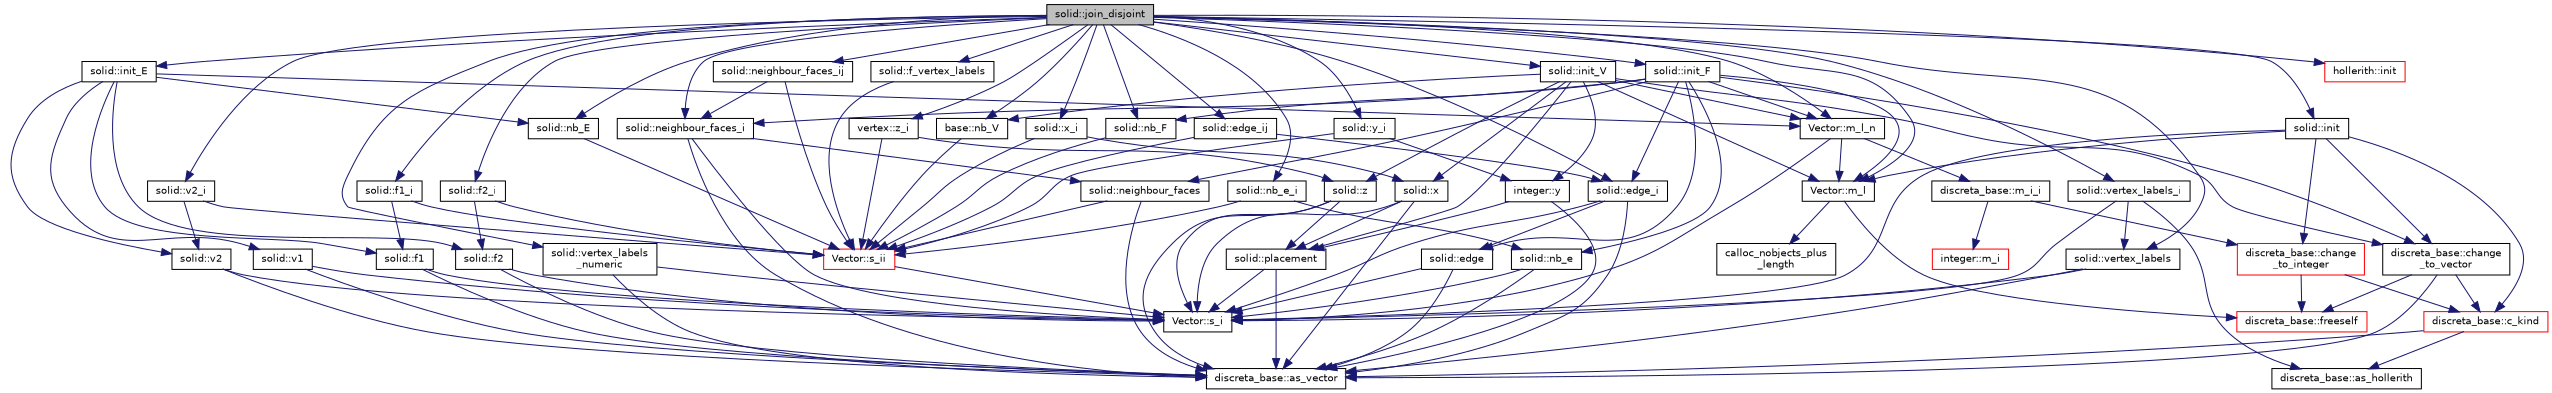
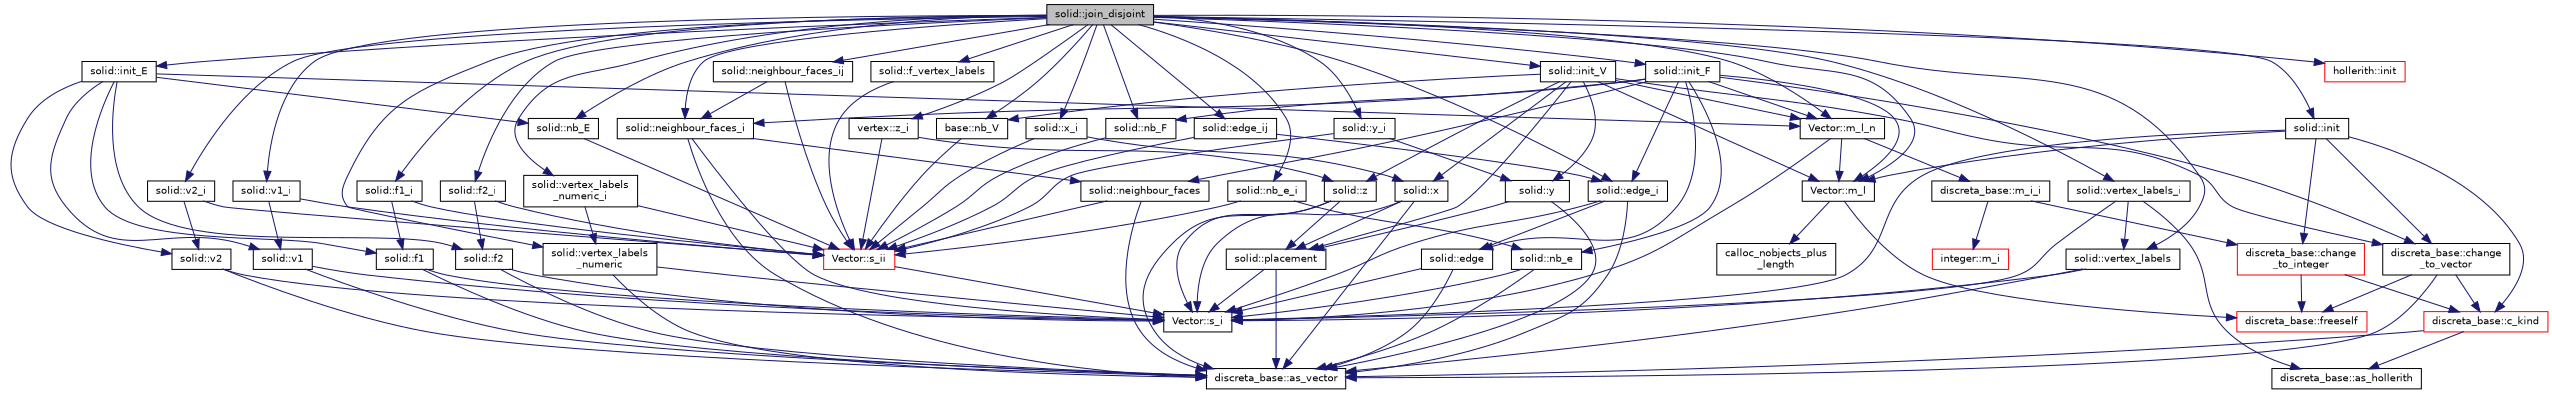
node "solid::v1_i": added
node "solid::vertex_labels _numeric_i": added
node "integer::y": label "integer::y" -> "solid::y"
